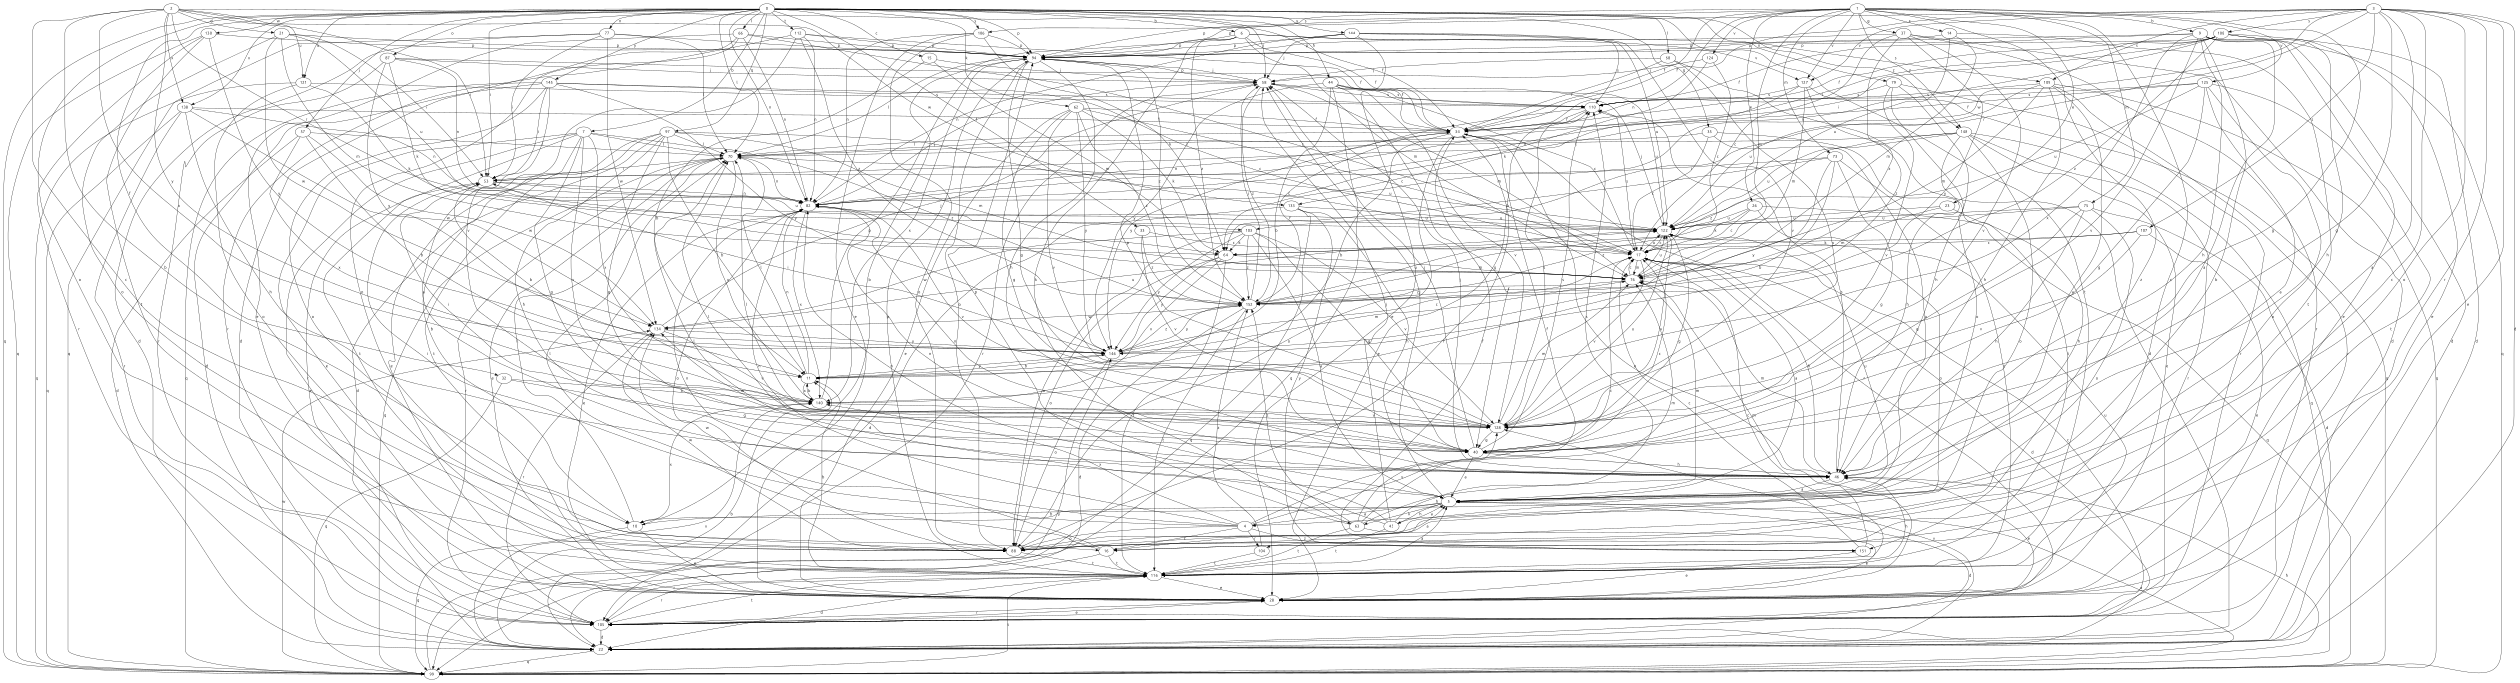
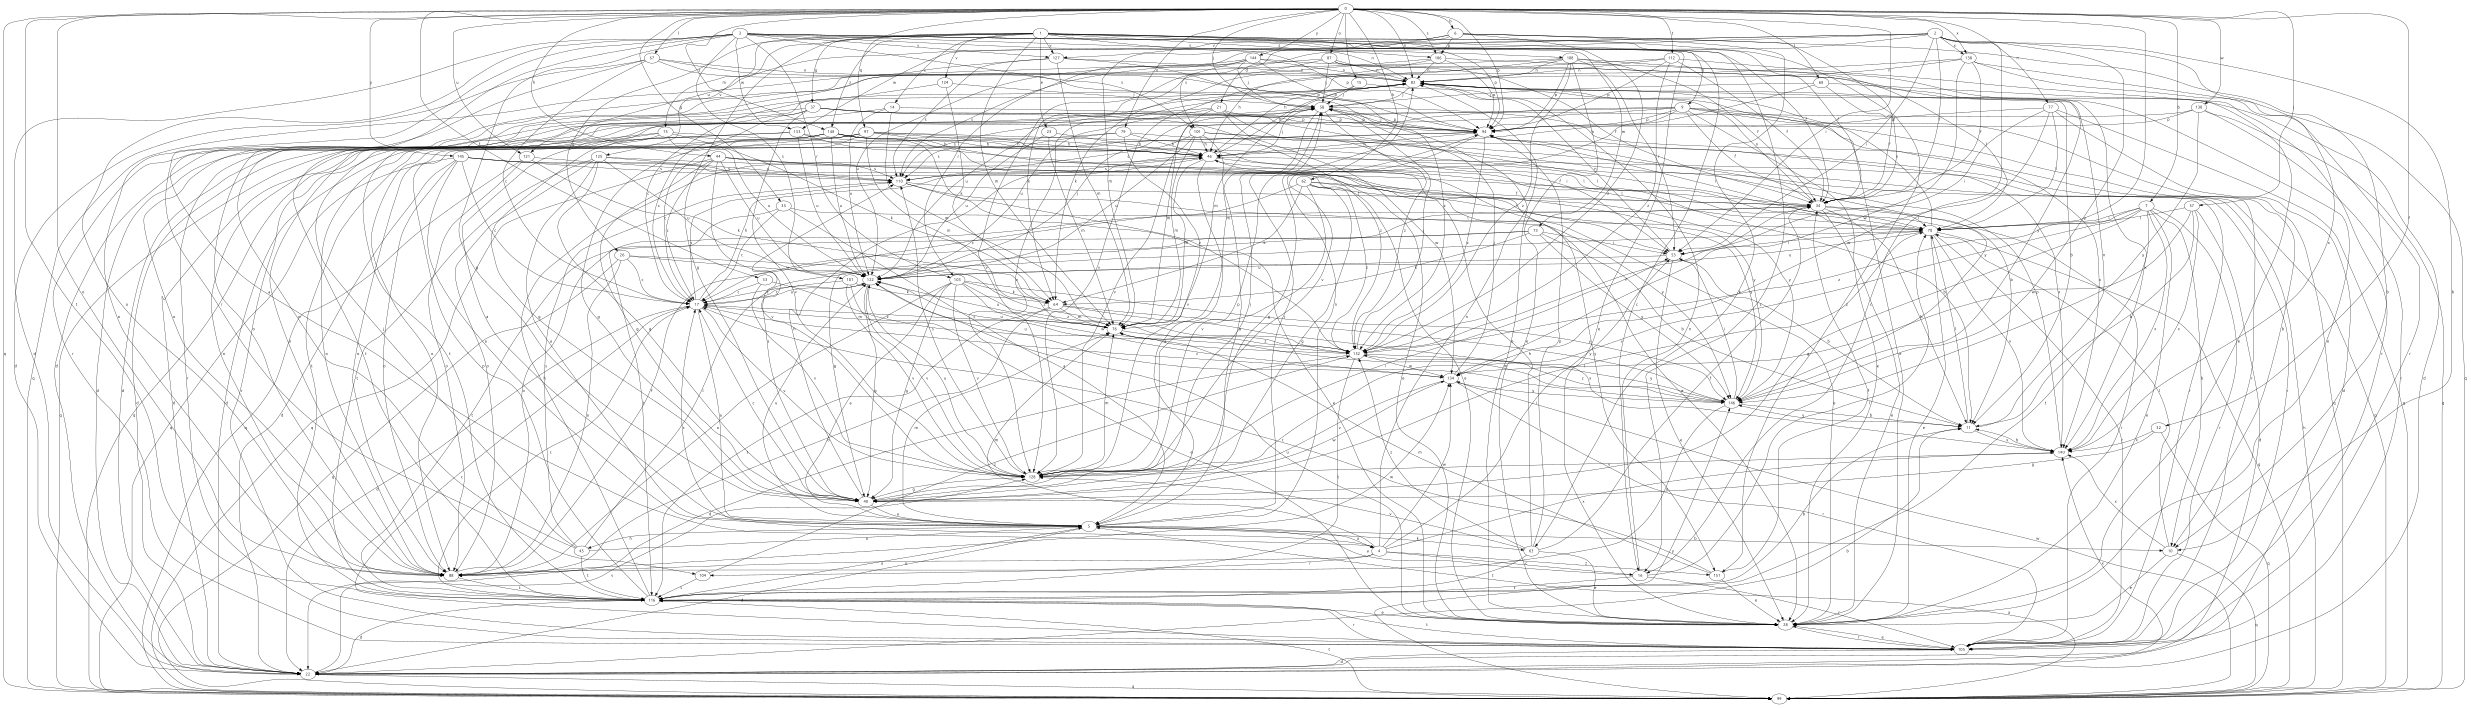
node "66": label "66" -> "67"
edge "6" -> "94": now "6" -> "106"
